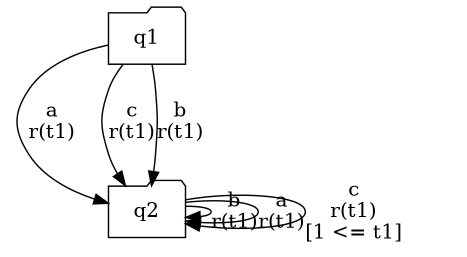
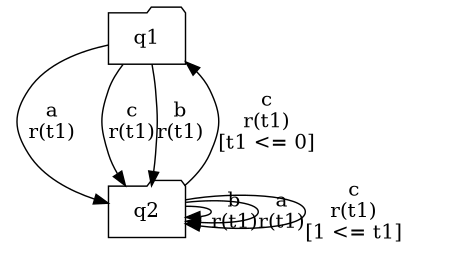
edge "q2" -> "q1": added, label "c r(t1) [t1 <= 0]"
